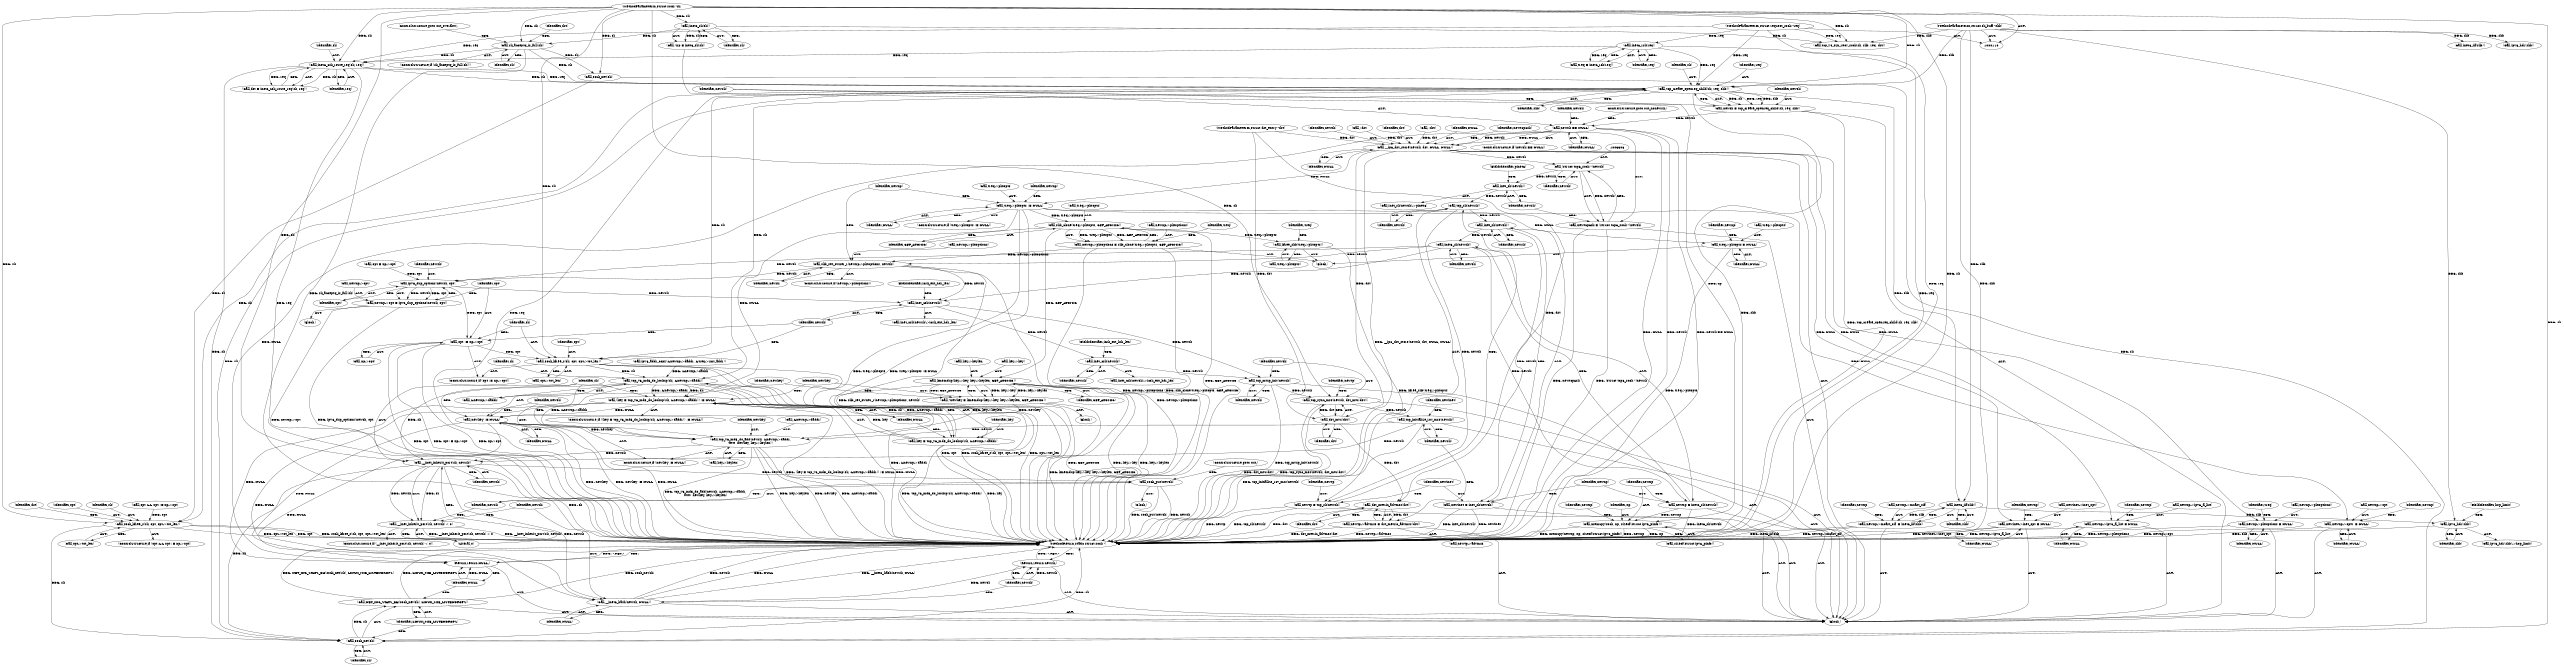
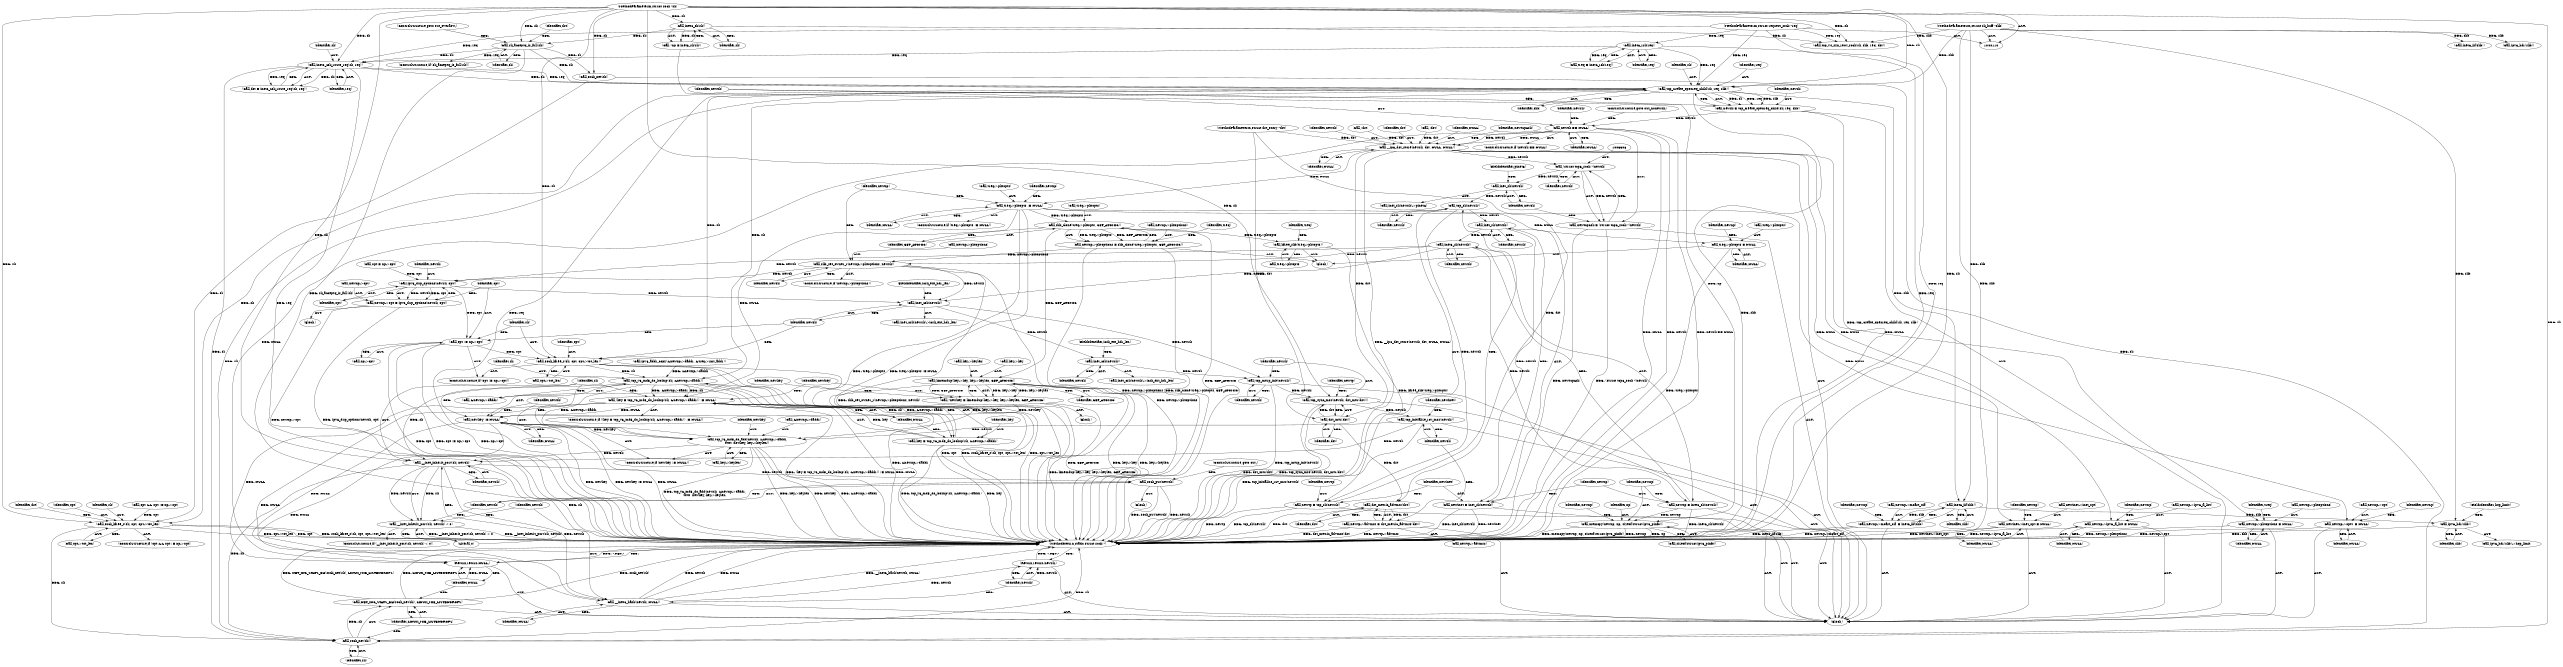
edge "(Call,sk_acceptq_is_full(sk))" -> "(ControlStructure,if (sk_acceptq_is_full(sk)))": label "AST: " -> "DDG: req"
node "(Call,memcpy(sock, np, sizeof(struct ipv6_pinfo)))": label "(Call,memcpy(sock, np, sizeof(struct ipv6_pinfo)))" -> "(Call,memcpy(newnp, np, sizeof(struct ipv6_pinfo)))"
